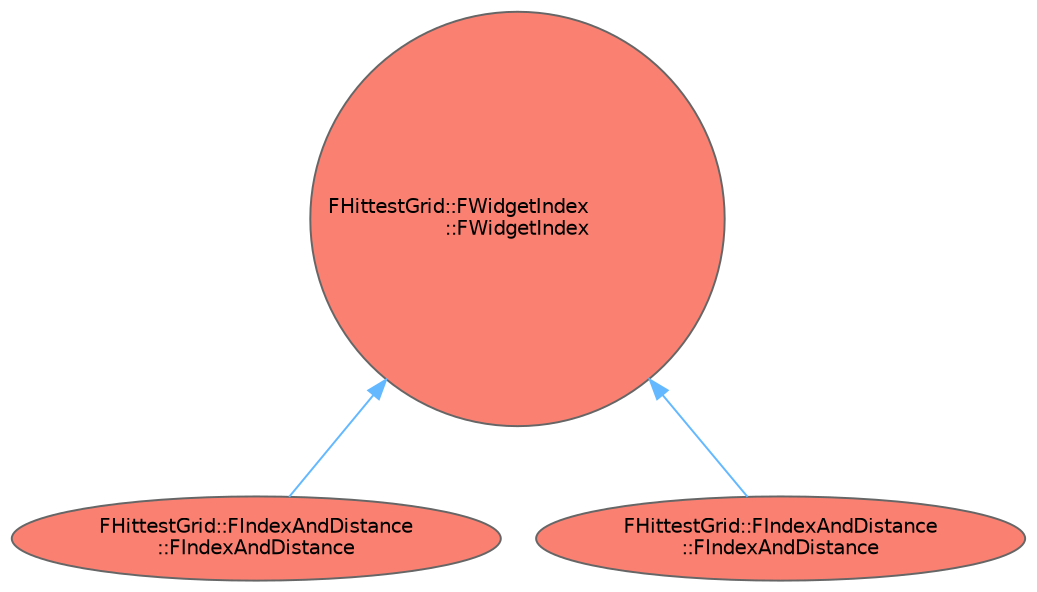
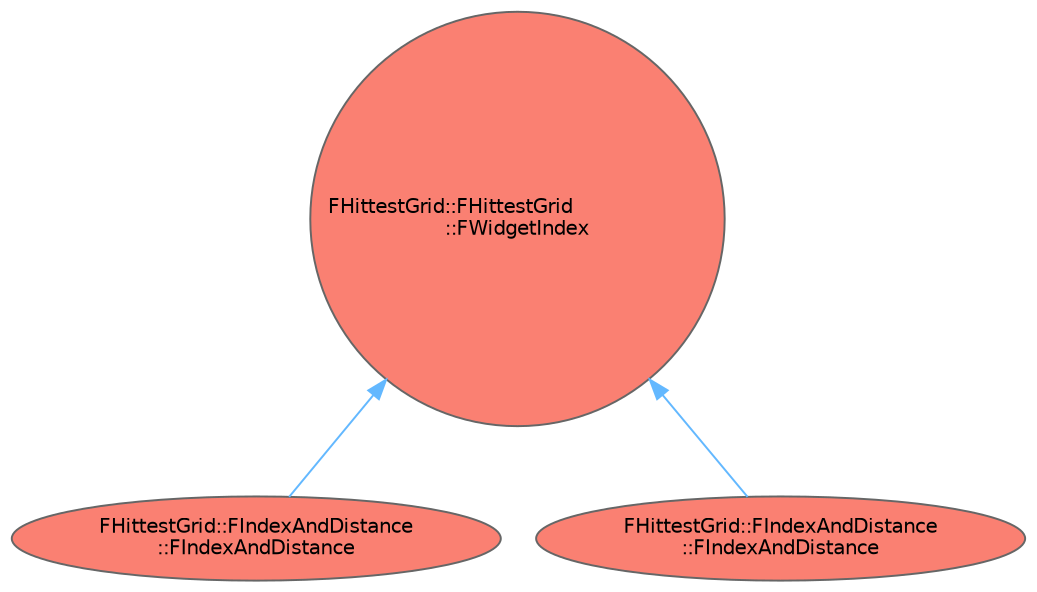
node "FHittestGrid::FWidgetIndex ::FWidgetIndex": label "FHittestGrid::FWidgetIndex ::FWidgetIndex" -> "FHittestGrid::FHittestGrid ::FWidgetIndex"
